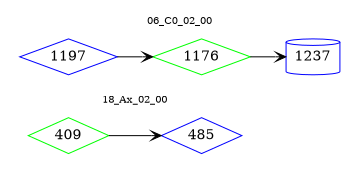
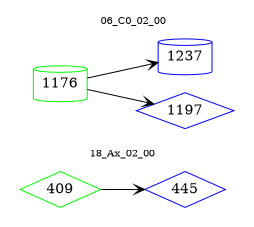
edge "1197" -> "1176": reversed
node "1176": shape diamond -> cylinder
node "485": label "485" -> "445"
